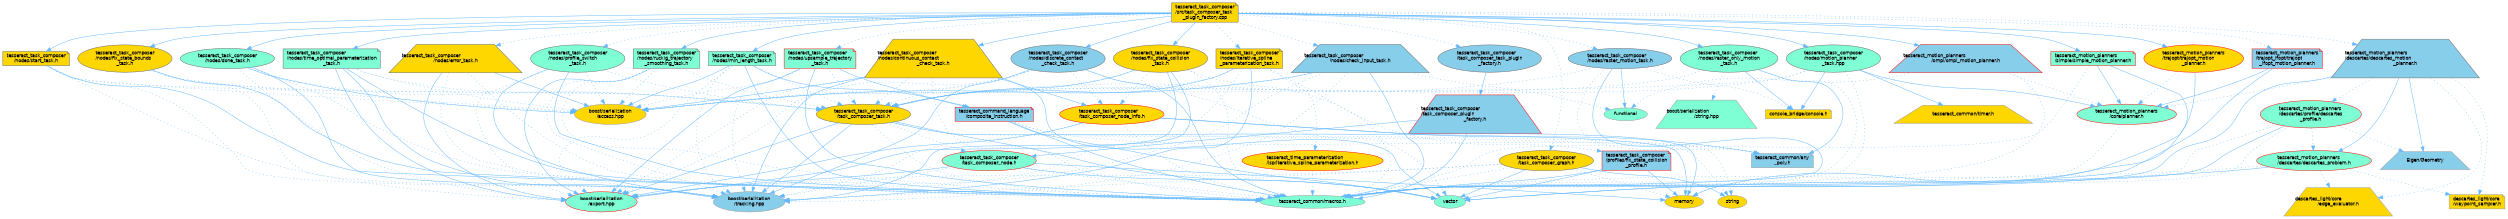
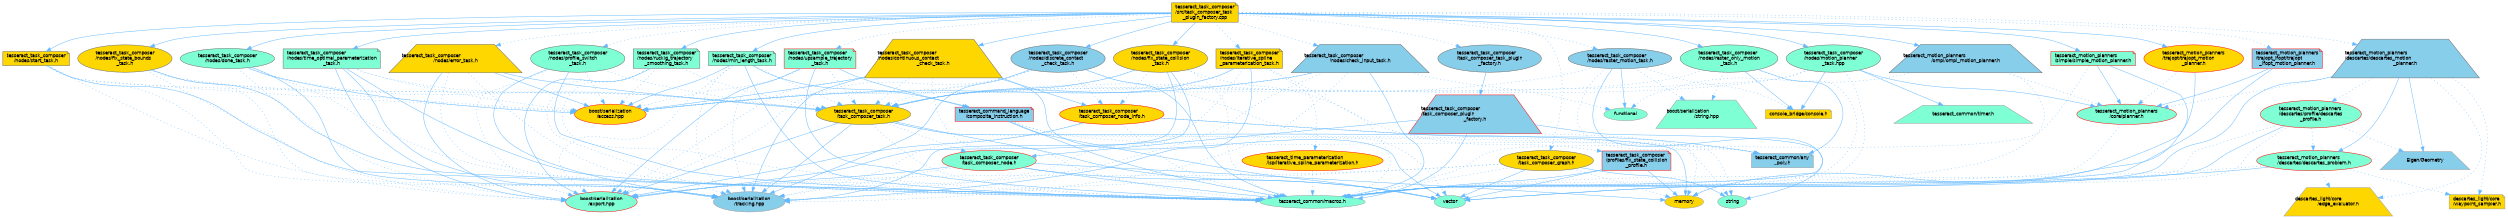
node "tesseract_motion_planners /ompl/ompl_motion_planner.h": color red -> grey40
edge "tesseract_task_composer /nodes/raster_motion_task.h" -> "boost/serialization /string.hpp": added
edge "tesseract_task_composer /nodes/error_task.h" -> "tesseract_task_composer /task_composer_task.h": added
node "boost/serialization /access.hpp": color grey60 -> red
node "tesseract_common/timer.h": fillcolor gold -> aquamarine
edge "tesseract_task_composer /task_composer_node_info.h" -> "memory": style solid -> dotted
edge "tesseract_task_composer /task_composer_plugin _factory.h" -> "string": added
edge "tesseract_task_composer /nodes/fix_state_bounds _task.h" -> "boost/serialization /export.hpp": added
edge "tesseract_task_composer /task_composer_node.h" -> "tesseract_common/macros.h": style dotted -> solid
node "string": fillcolor gold -> aquamarine
